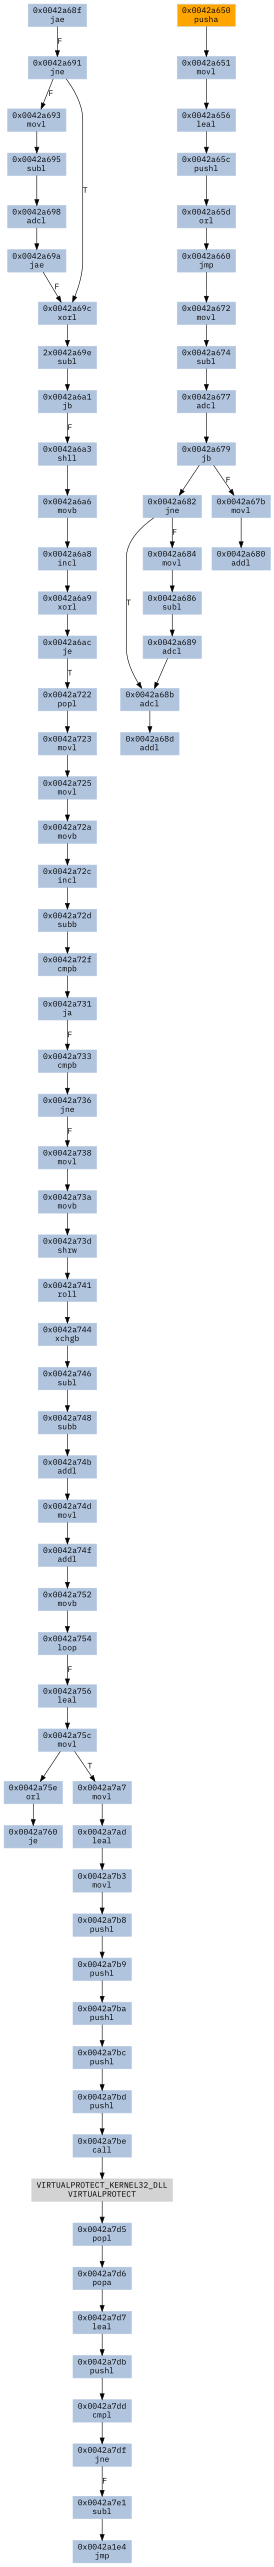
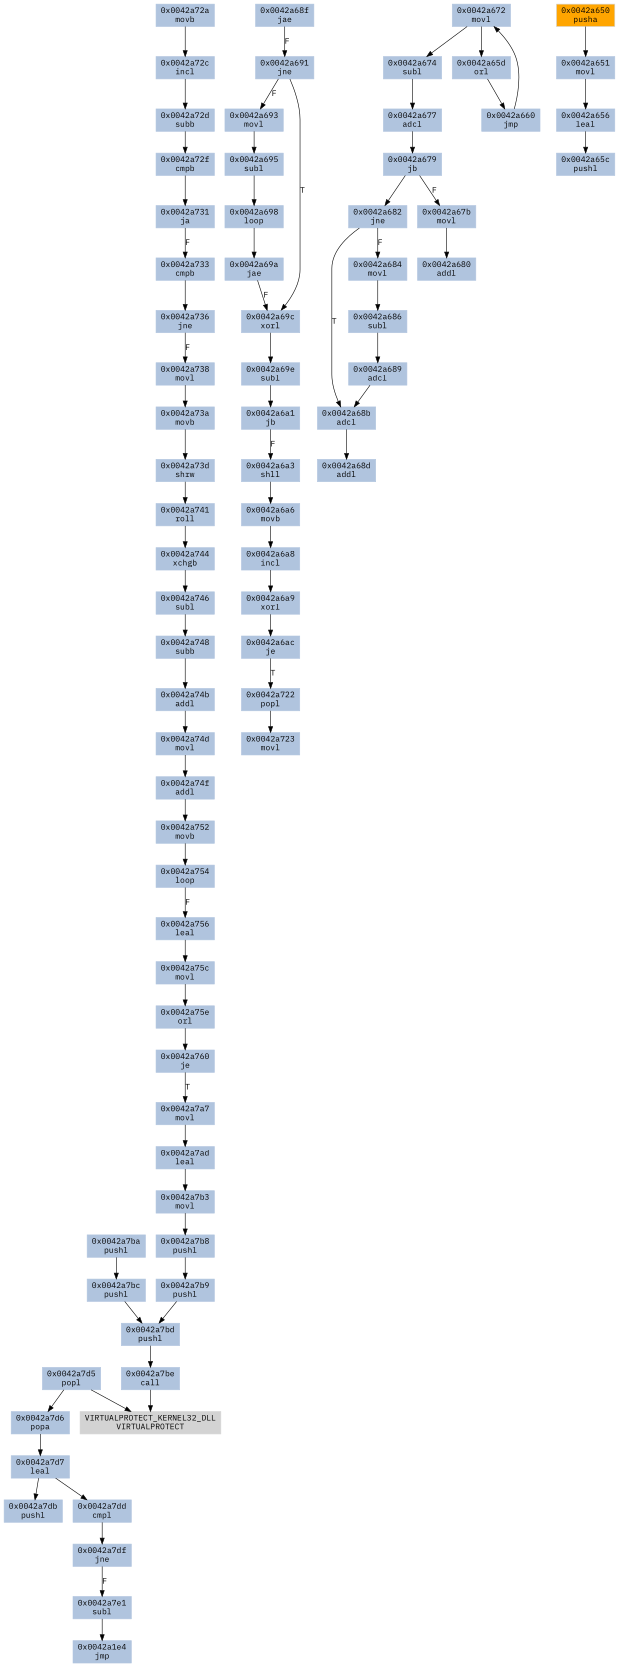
edge "0x0042a65c pushl" -> "0x0042a65d orl": now "0x0042a672 movl" -> "0x0042a65d orl"
node "0x0042a698 adcl": label "0x0042a698 adcl" -> "0x0042a698 loop"
node "2x0042a69e subl": label "2x0042a69e subl" -> "0x0042a69e subl"
node "0x0042a725 movl": removed
edge "0x0042a75c movl" -> "0x0042a7a7 movl": now "0x0042a760 je" -> "0x0042a7a7 movl"
edge "0x0042a7b9 pushl" -> "0x0042a7ba pushl": now "0x0042a7b9 pushl" -> "0x0042a7bd pushl"
edge "VIRTUALPROTECT_KERNEL32_DLL VIRTUALPROTECT" -> "0x0042a7d5 popl": reversed
edge "0x0042a7db pushl" -> "0x0042a7dd cmpl": now "0x0042a7d7 leal" -> "0x0042a7dd cmpl"
